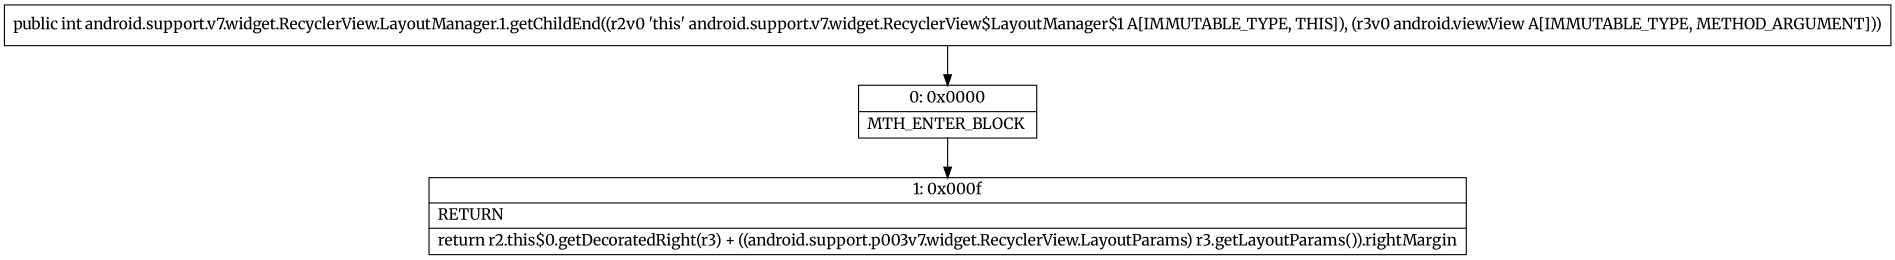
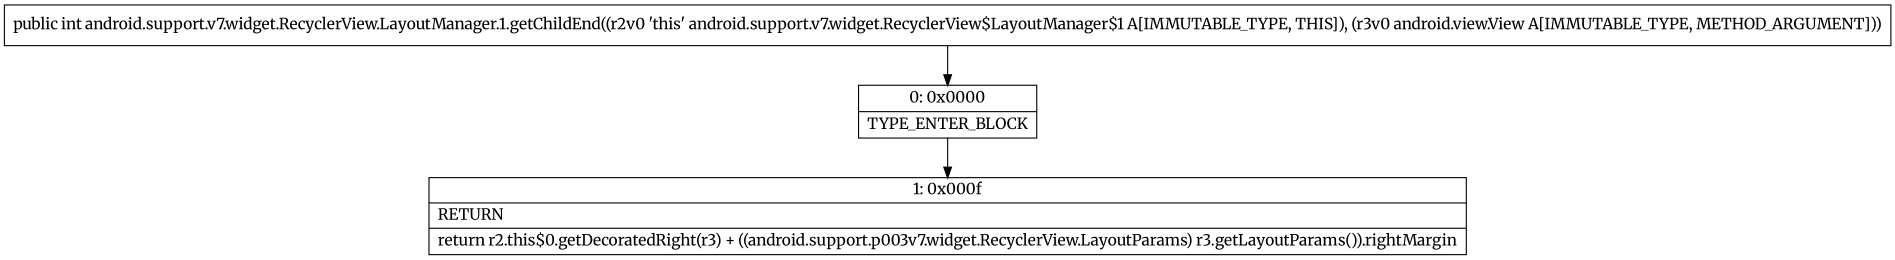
node "0: 0x0000": text "MTH_ENTER_BLOCK" -> "TYPE_ENTER_BLOCK"
